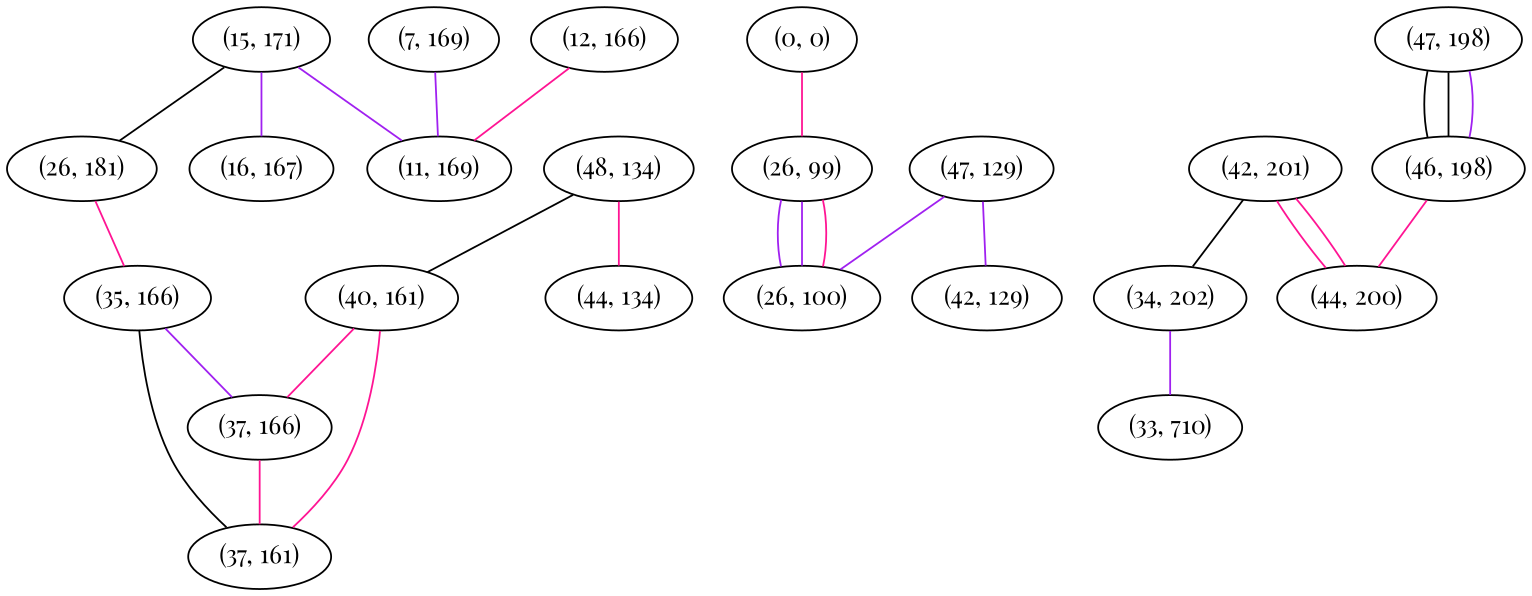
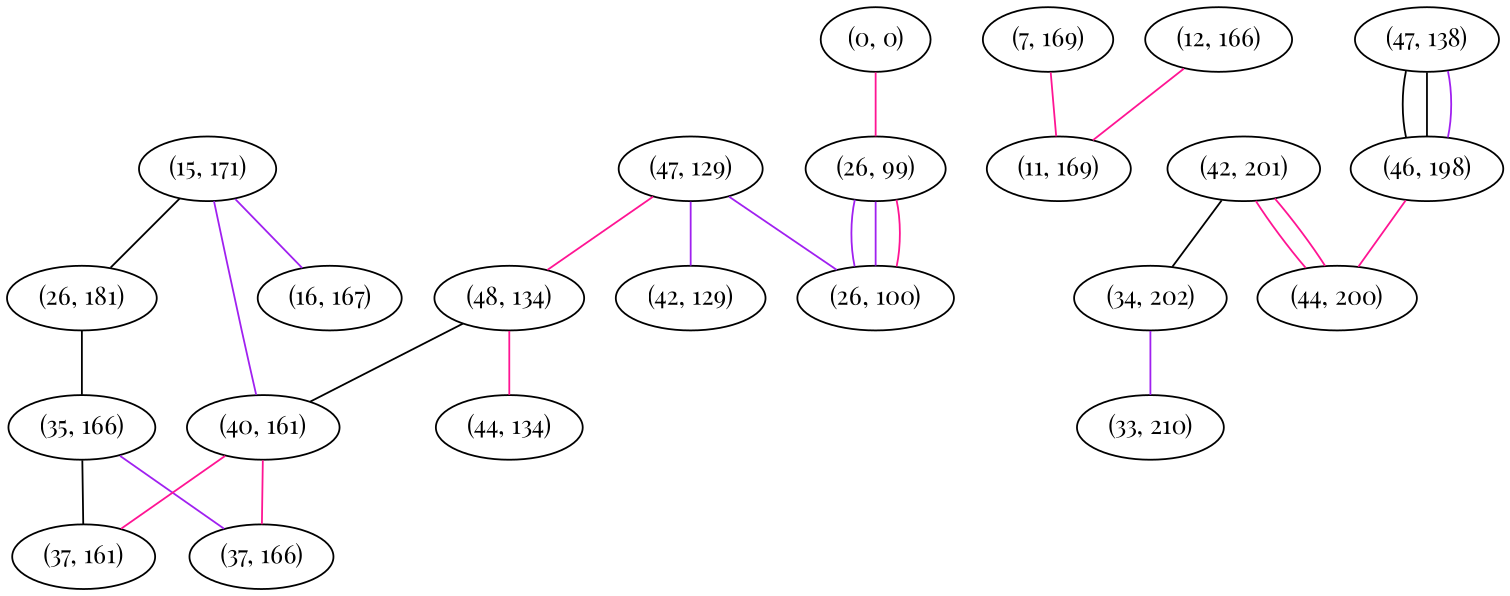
node "(47, 198)": label "(47, 198)" -> "(47, 138)"
edge "(15, 171)" -- "(11, 169)": now "(15, 171)" -- "(40, 161)"
edge "(7, 169)" -- "(11, 169)": color purple -> deeppink
edge "(47, 129)" -- "(48, 134)": added
edge "(26, 181)" -- "(35, 166)": color deeppink -> black
node "(33, 710)": label "(33, 710)" -> "(33, 210)"
edge "(37, 166)" -- "(37, 161)": removed
